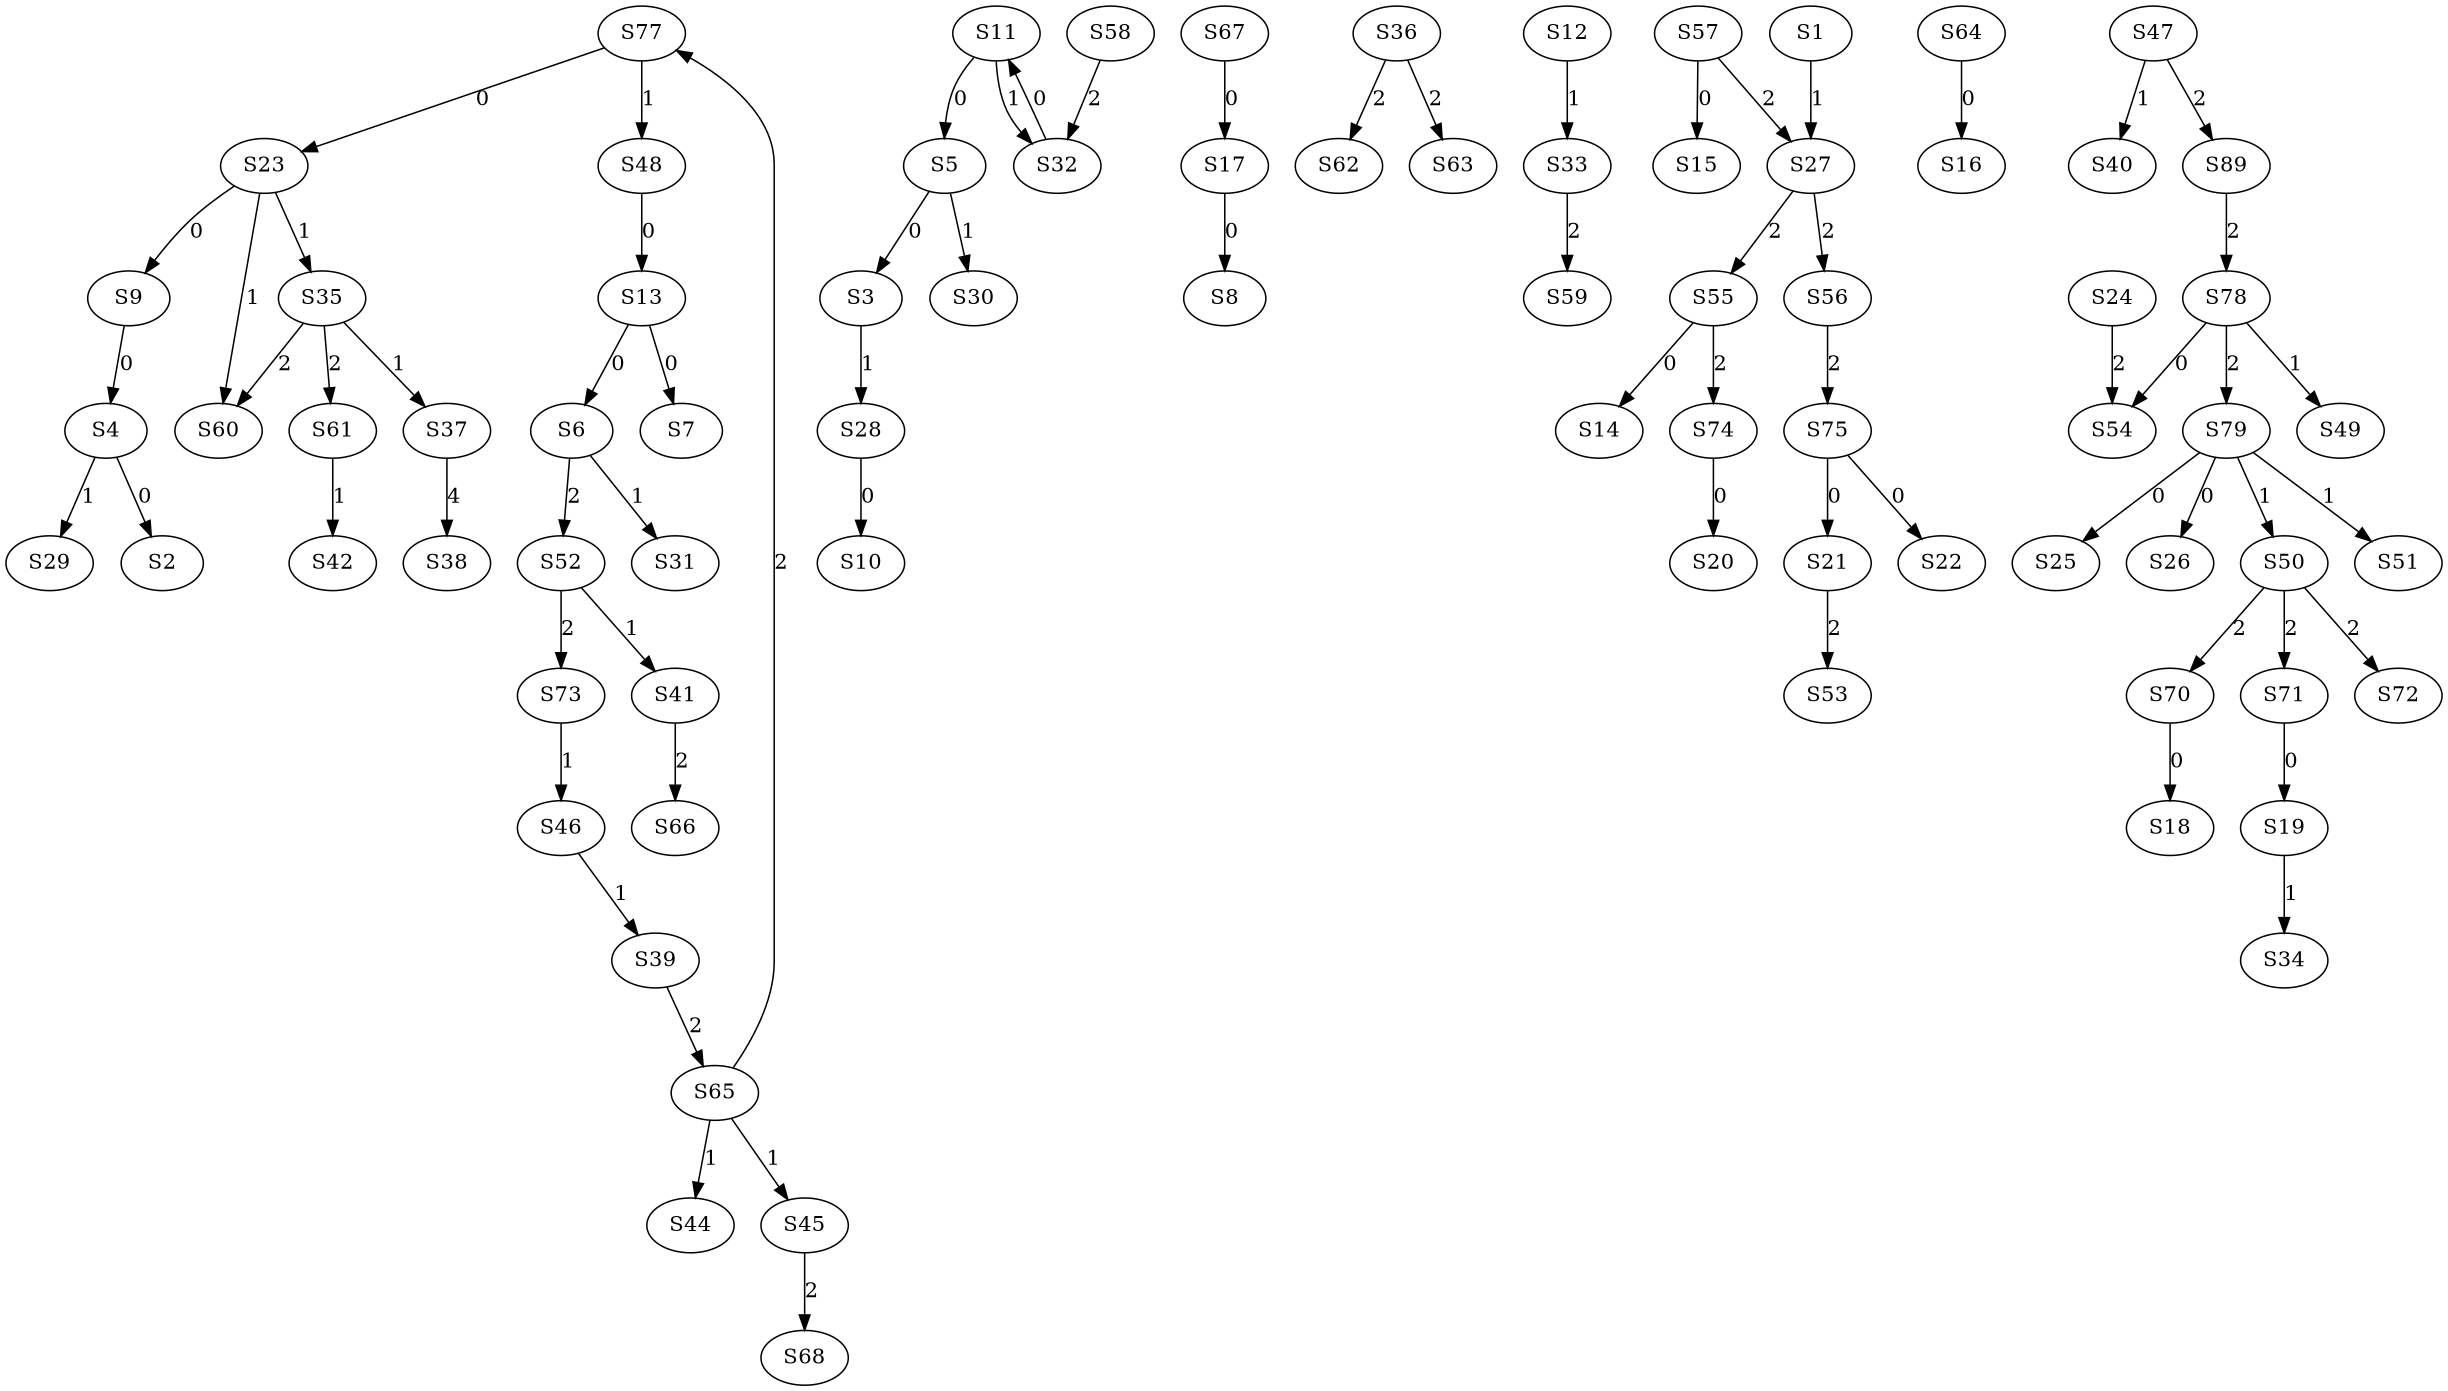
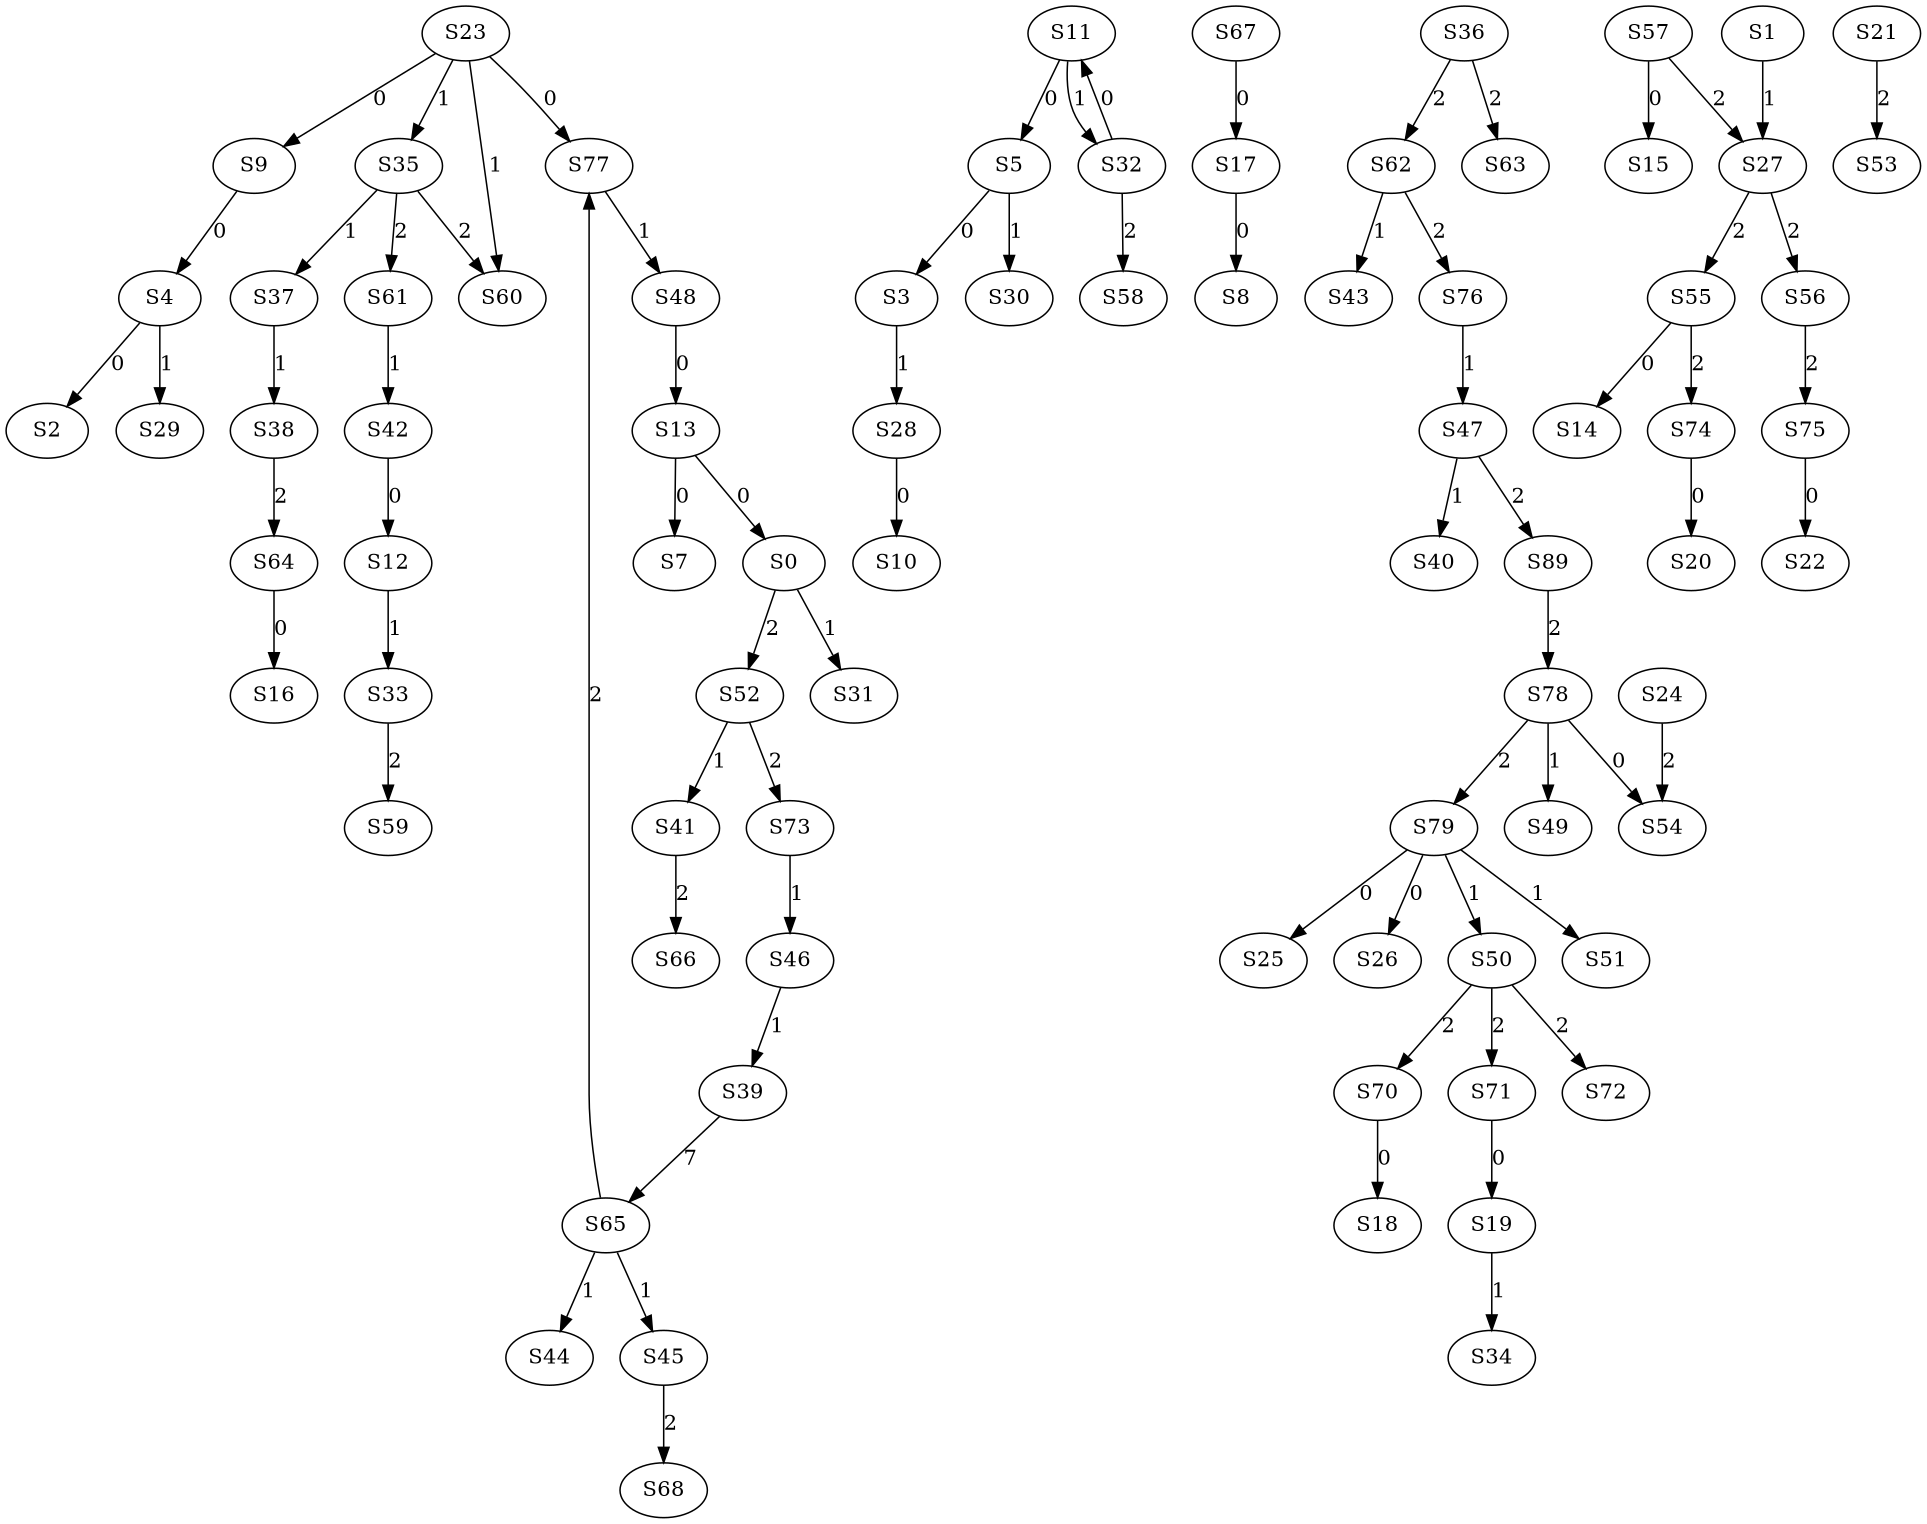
edge "S58" -> "S32": reversed
edge "S77" -> "S23": reversed
node "S43": added
node "S76": added
node "S6": label "S6" -> "S0"
edge "S38" -> "S64": added, label "2"
edge "S42" -> "S12": added, label "0"
edge "S75" -> "S21": removed, label "0"
edge "S37" -> "S38": label "4" -> "1"
edge "S39" -> "S65": label "2" -> "7"
